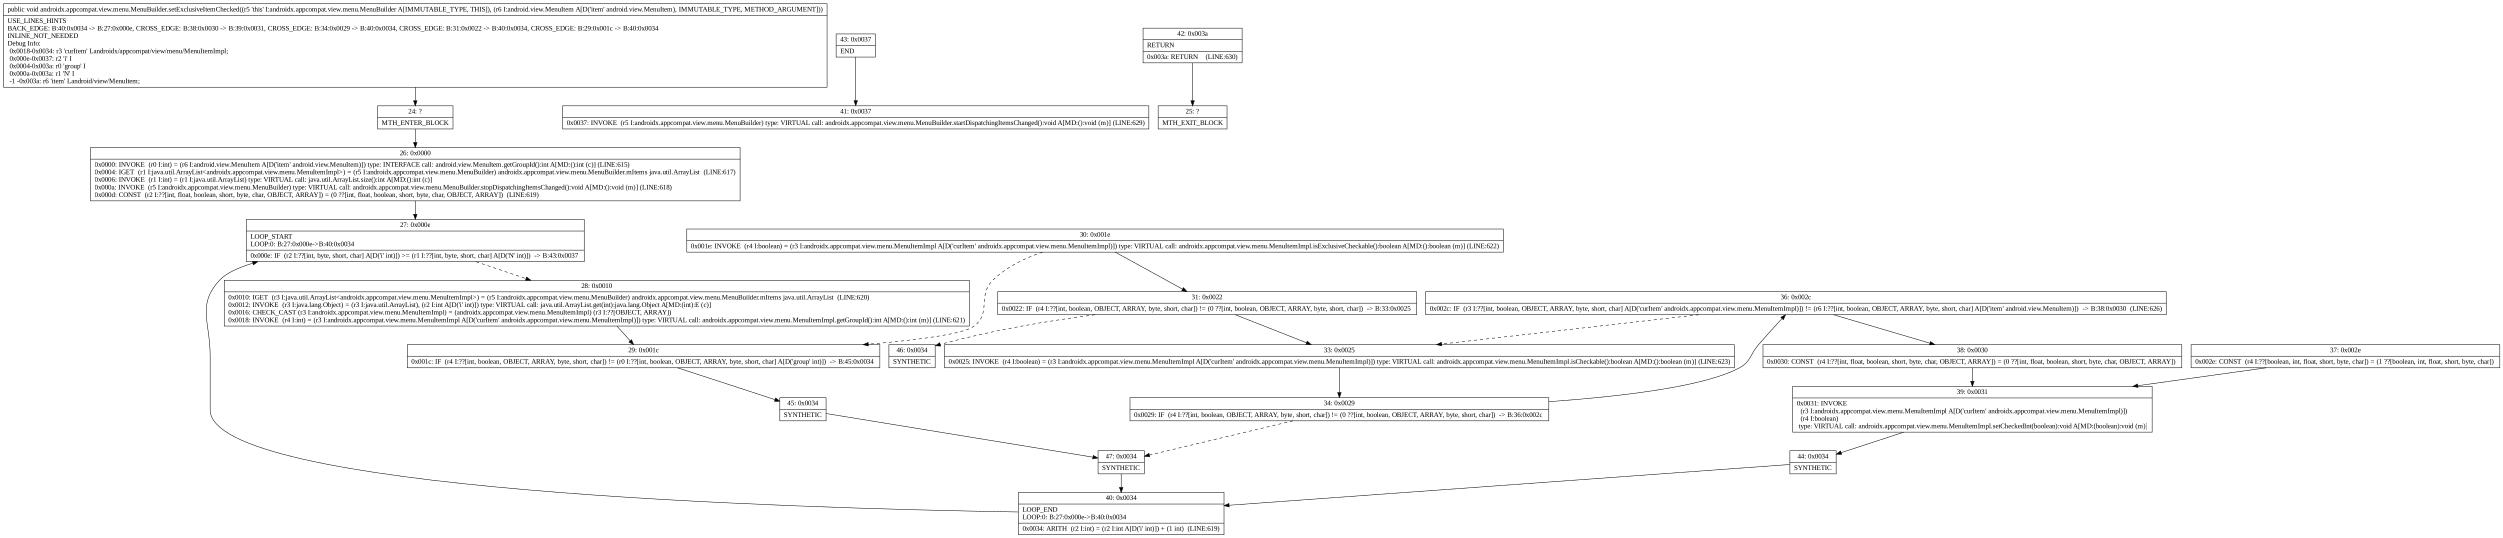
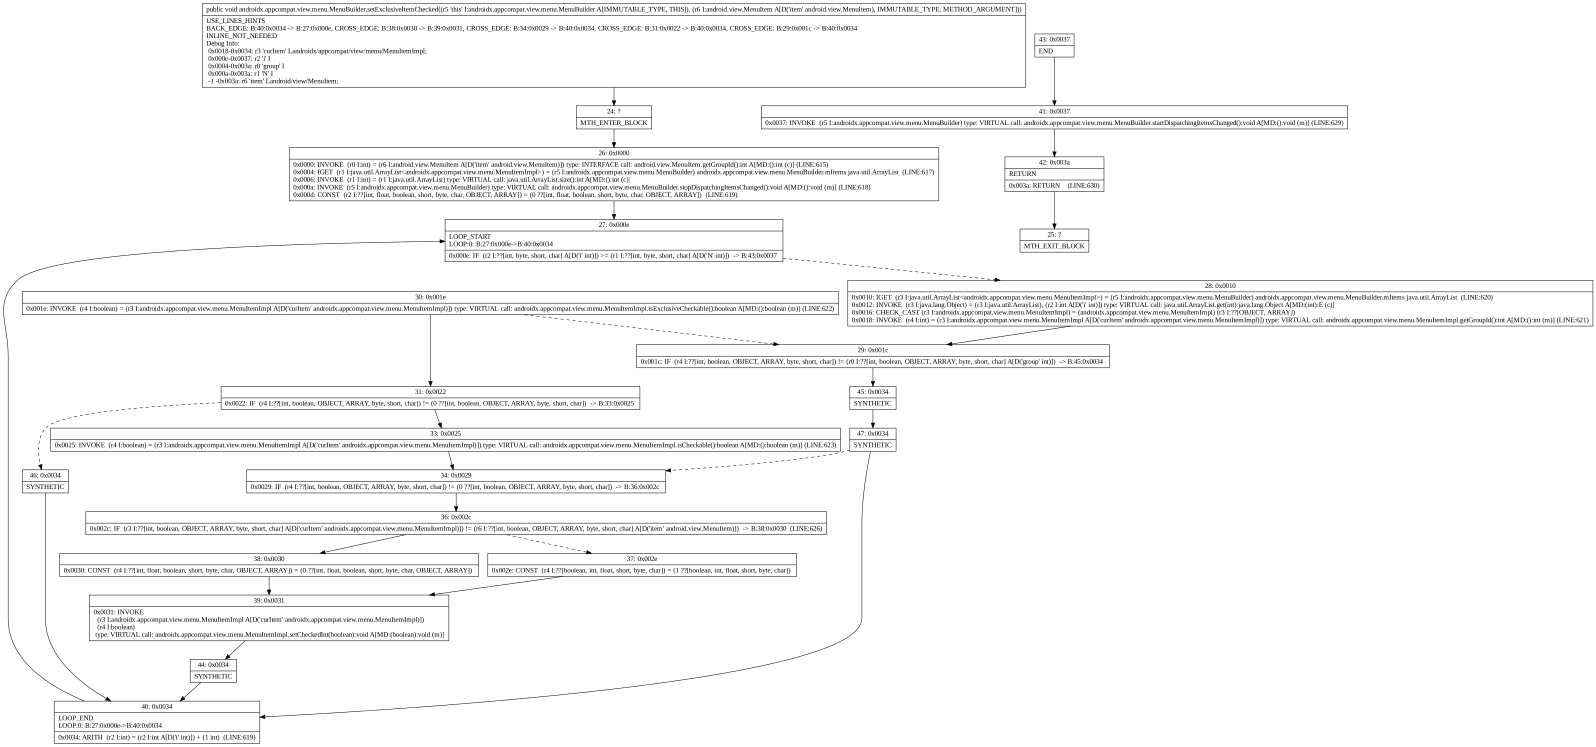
edge "41: 0x0037" -> "42: 0x003a": added
edge "36: 0x002c" -> "33: 0x0025": now "36: 0x002c" -> "37: 0x002e"
edge "34: 0x0029" -> "47: 0x0034": reversed
edge "46: 0x0034" -> "40: 0x0034": added
